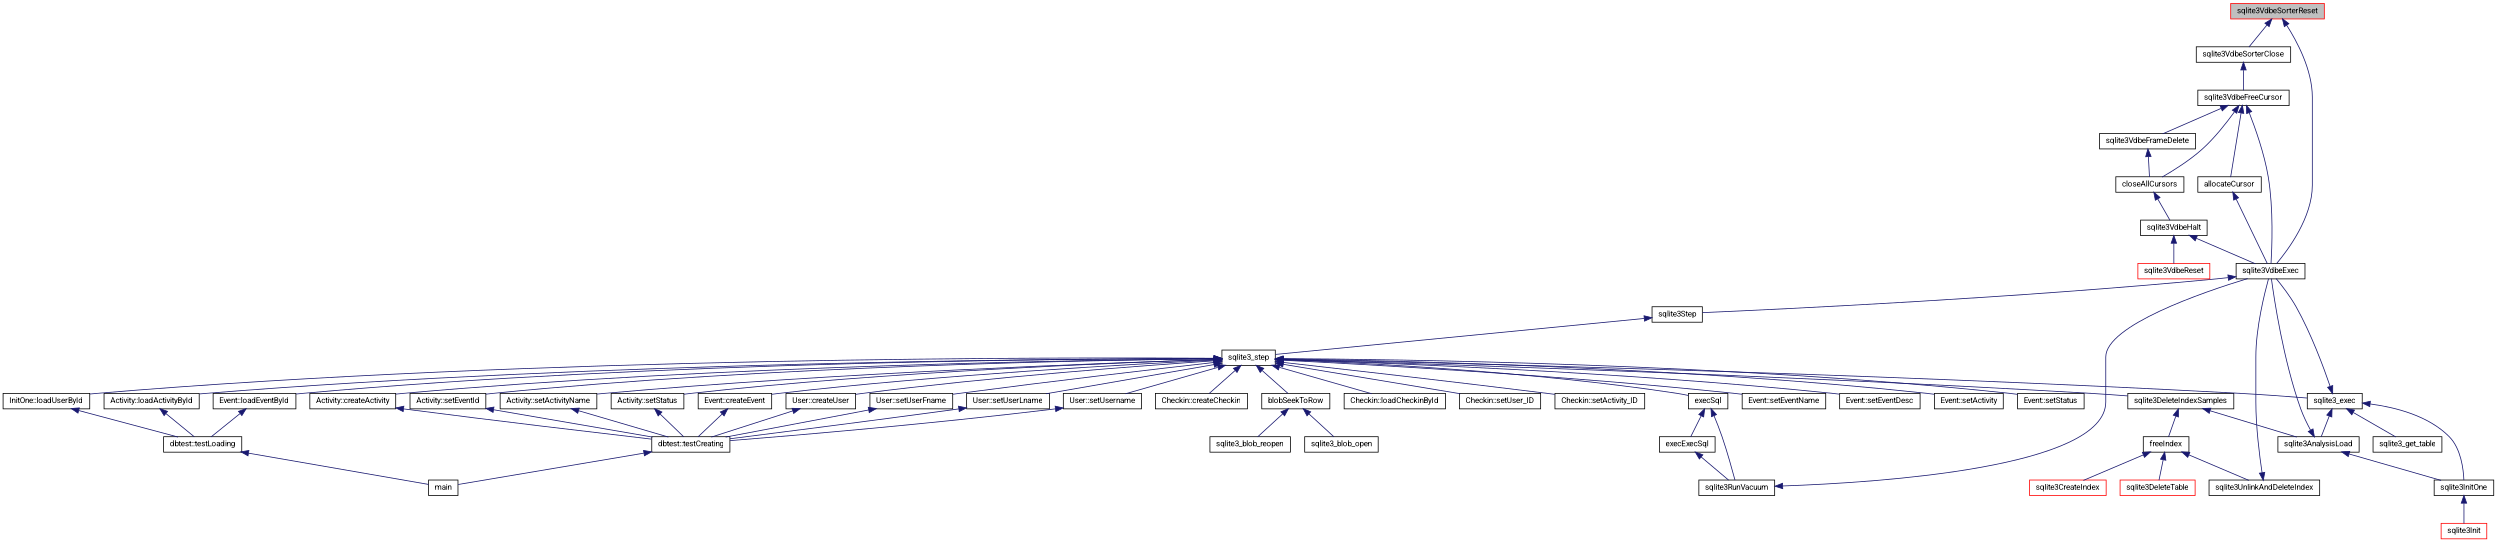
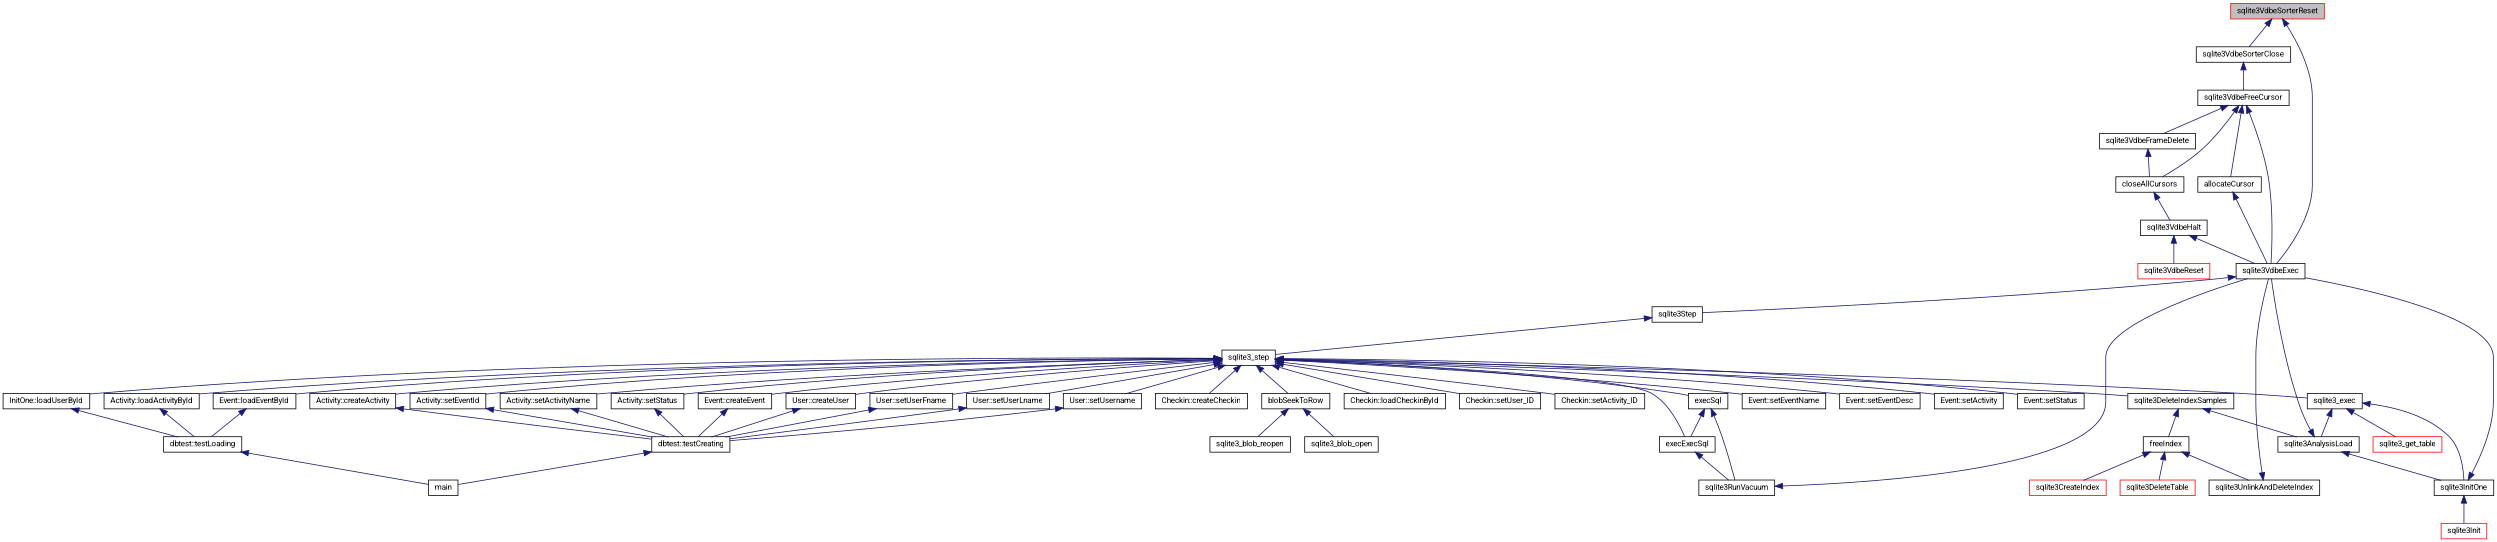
edge "sqlite3VdbeExec" -> "sqlite3_exec": now "sqlite3VdbeExec" -> "sqlite3InitOne"
edge "execExecSql" -> "sqlite3_step": added
node "sqlite3_get_table": color black -> red
